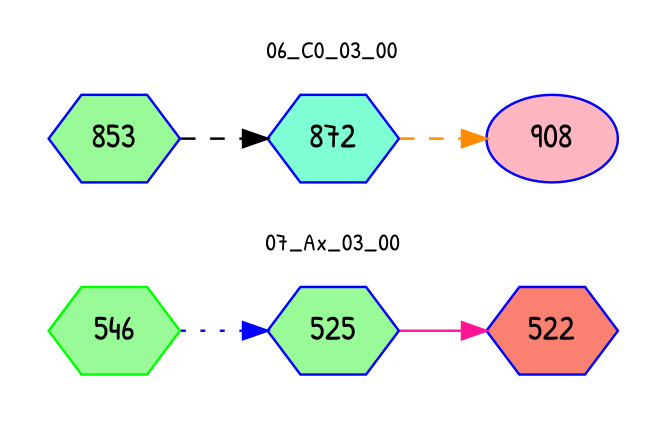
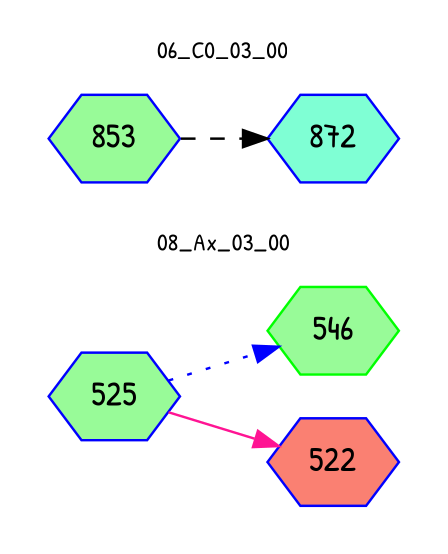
node "908": removed
cluster "07_Ax_03_00": label "07_Ax_03_00" -> "08_Ax_03_00"
edge "546" -> "525": reversed
